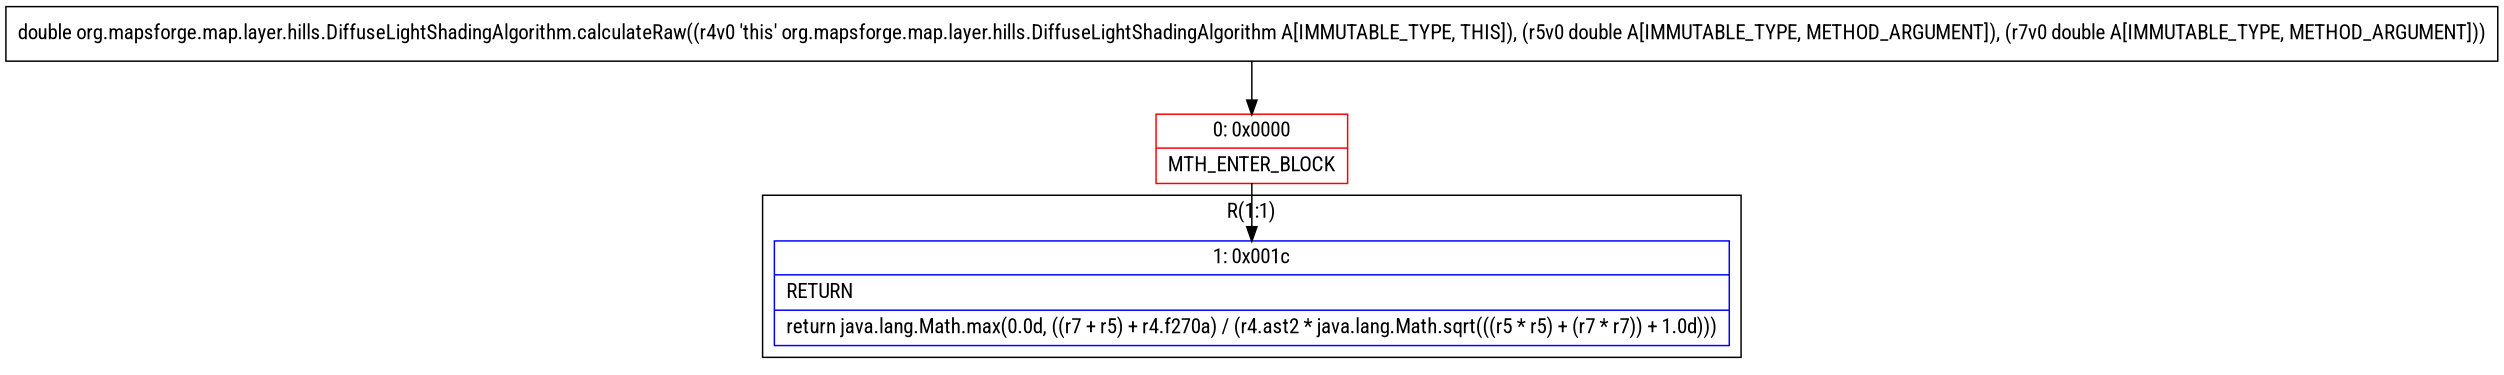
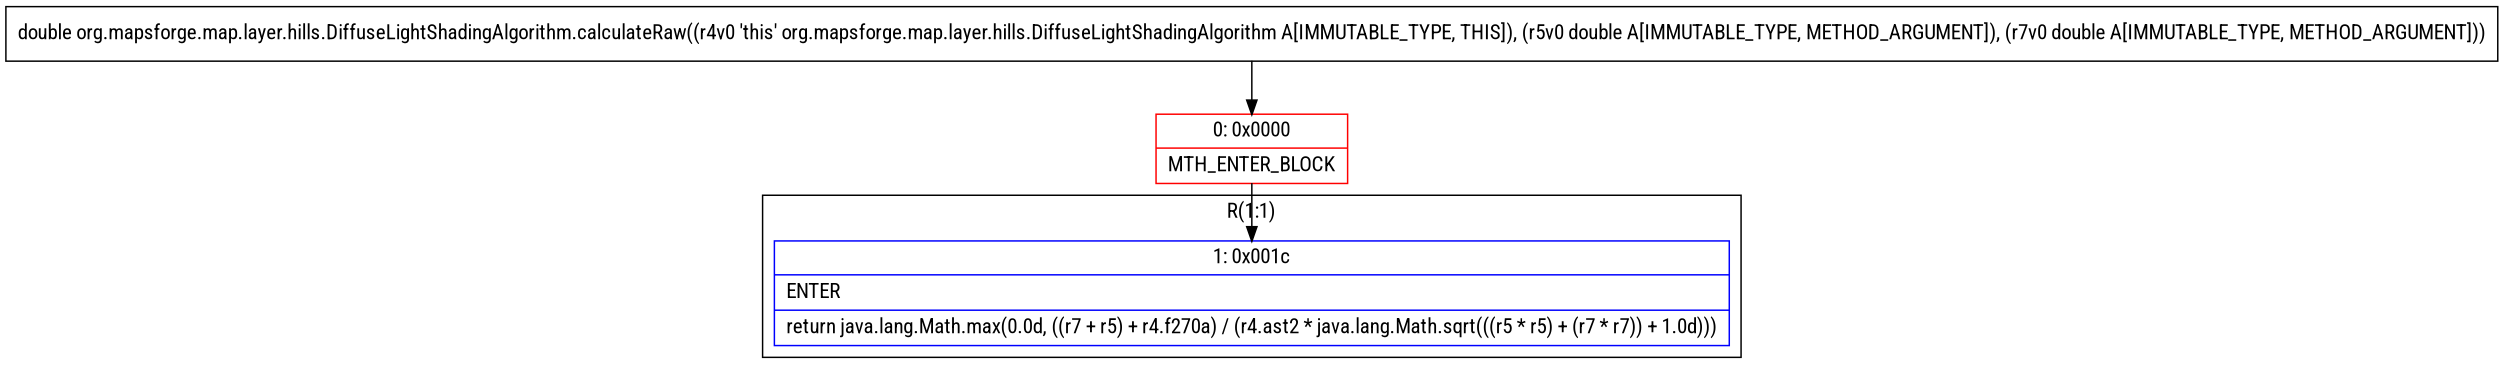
node "1: 0x001c": text "RETURN" -> "ENTER"
